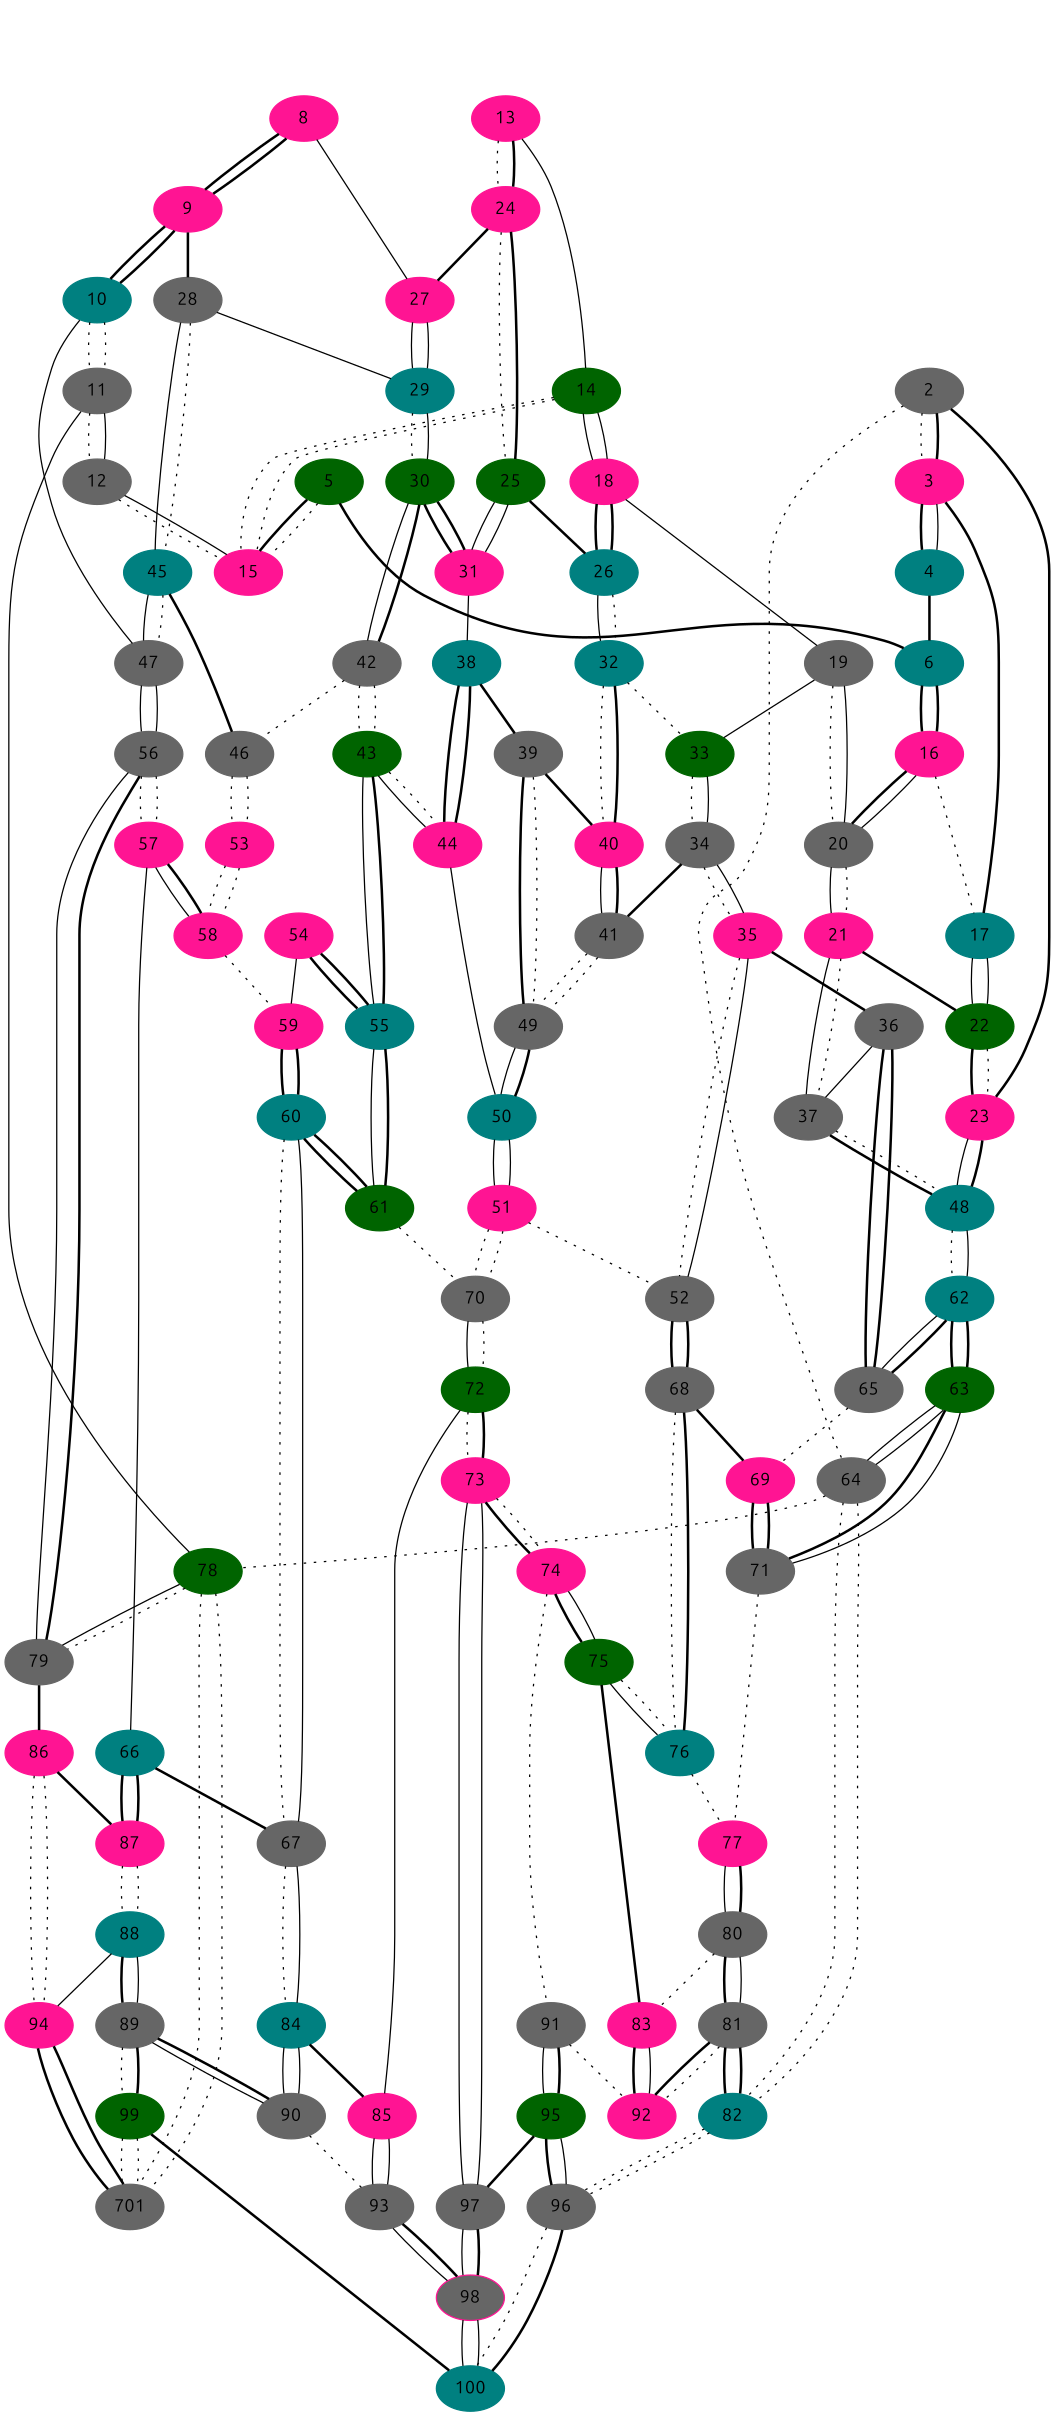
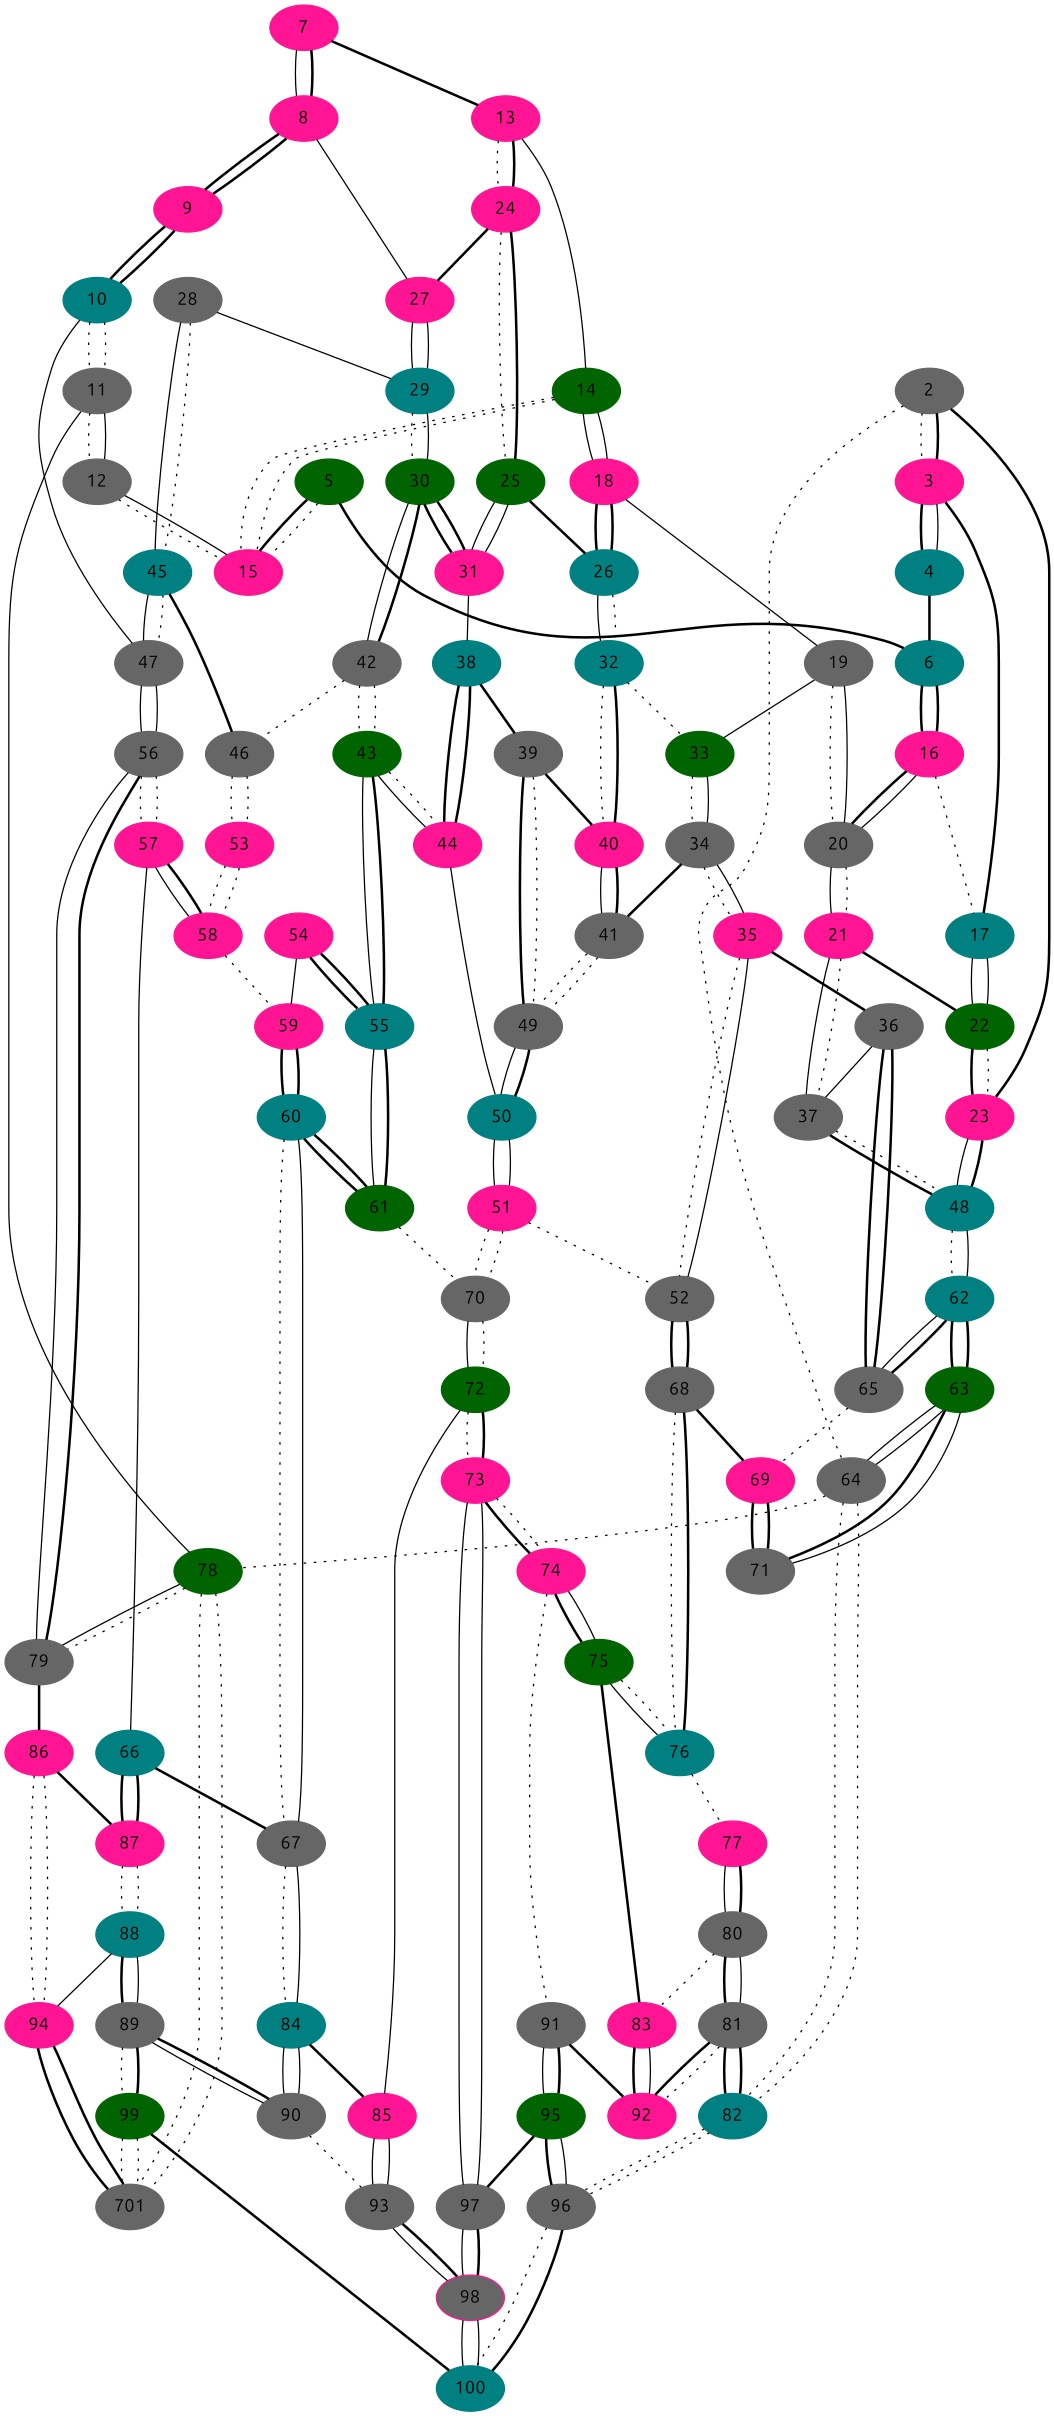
node "7": added
edge "9" -- "28": removed
edge "71" -- "77": removed
edge "91" -- "92": style dotted -> bold
